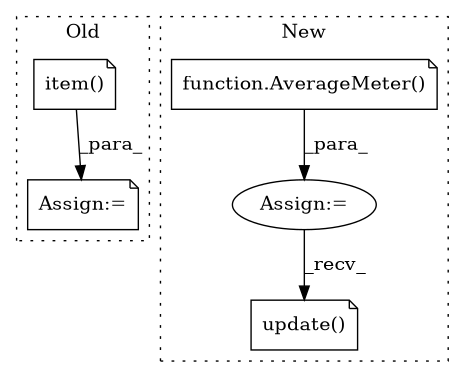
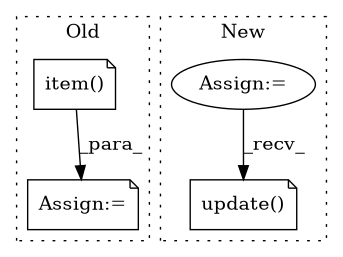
node "function.AverageMeter()": removed
